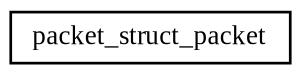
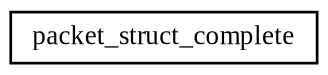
node "packet_struct_packet": label "packet_struct_packet" -> "packet_struct_complete"
